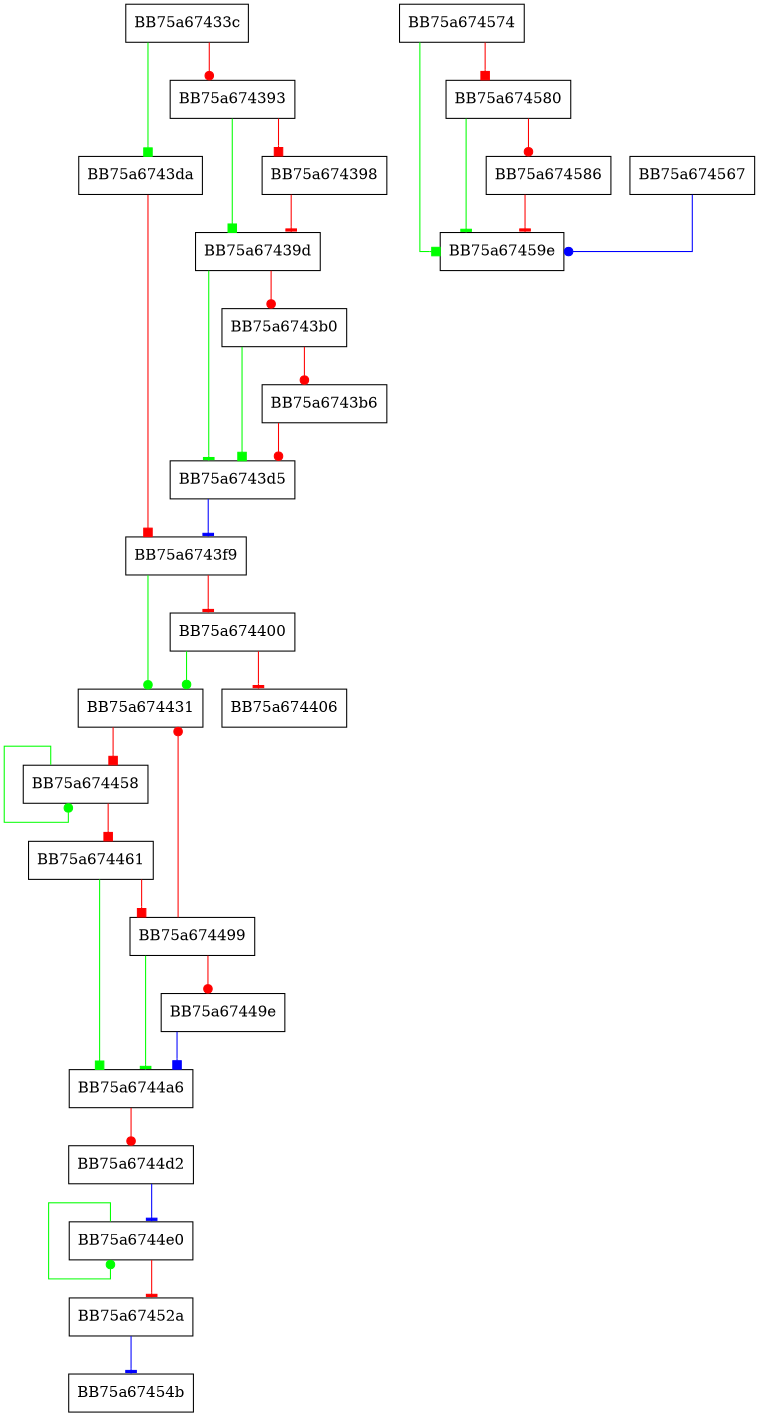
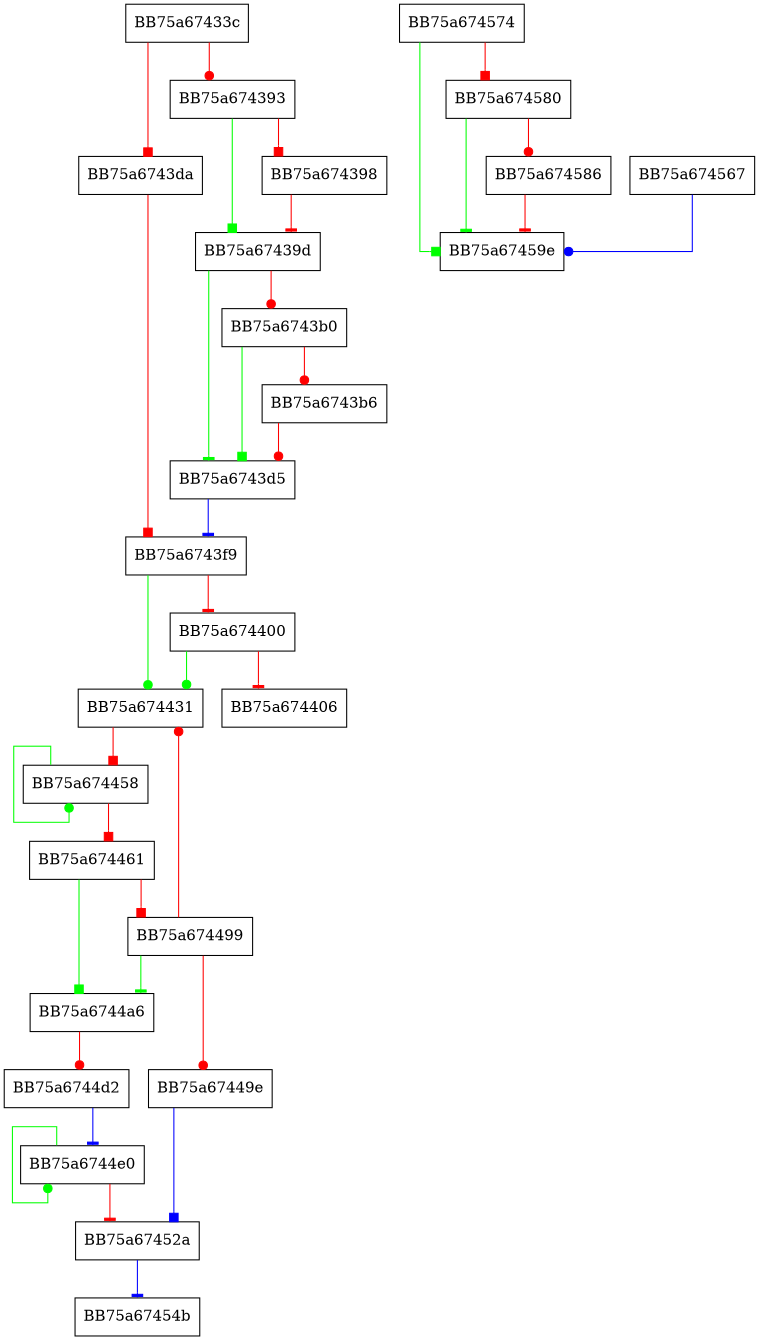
edge "BB75a67433c" -> "BB75a6743da": color green -> red
edge "BB75a67449e" -> "BB75a6744a6": now "BB75a67449e" -> "BB75a67452a"
